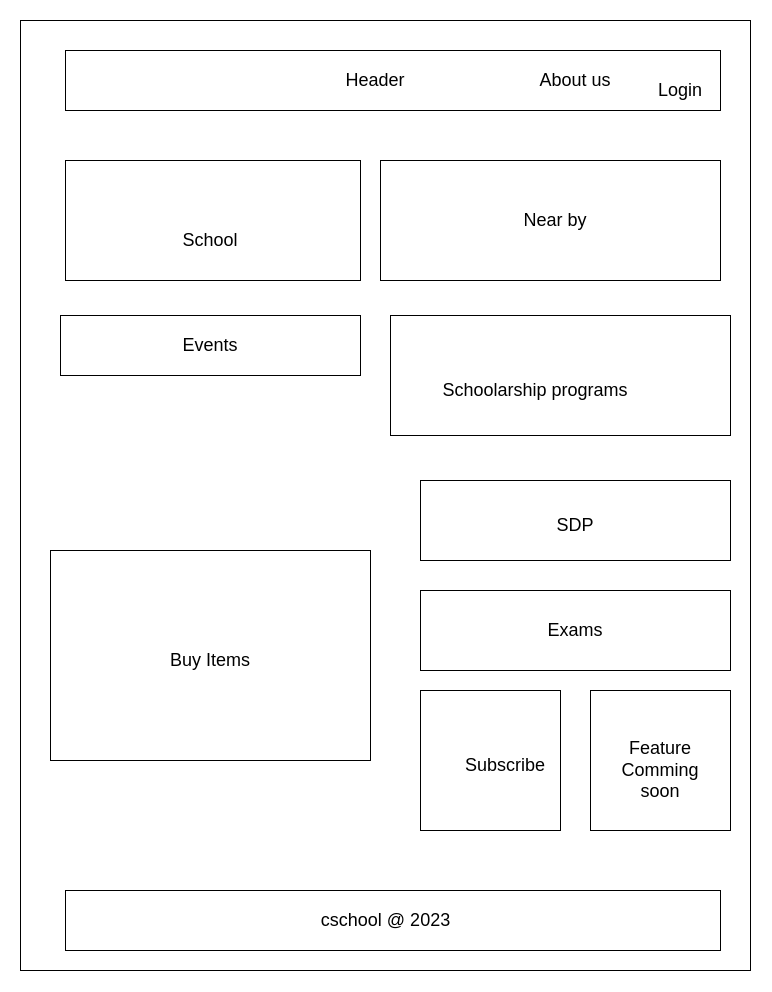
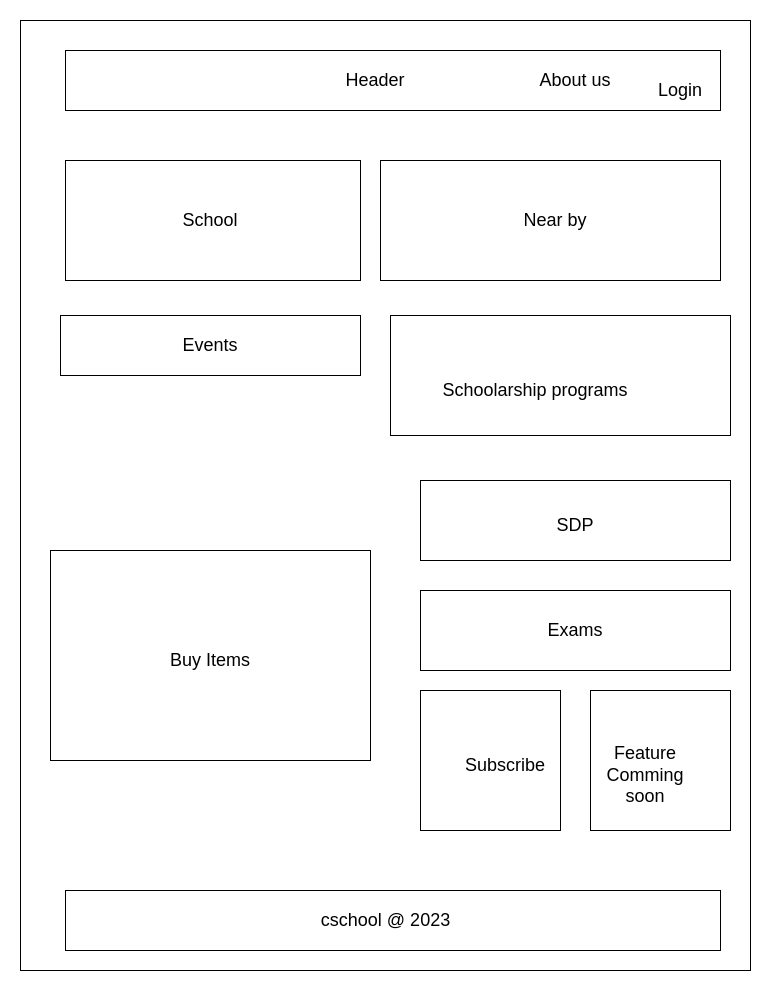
node "School": moved (211, 241) -> (211, 221)
node "Feature Comming soon": moved (661, 771) -> (646, 776)
